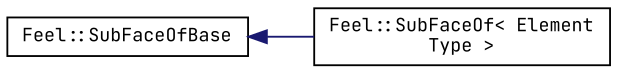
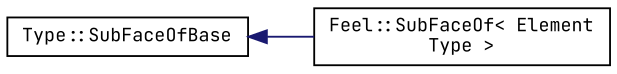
node "Feel::SubFaceOfBase": label "Feel::SubFaceOfBase" -> "Type::SubFaceOfBase"
